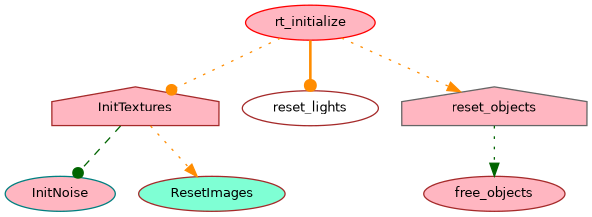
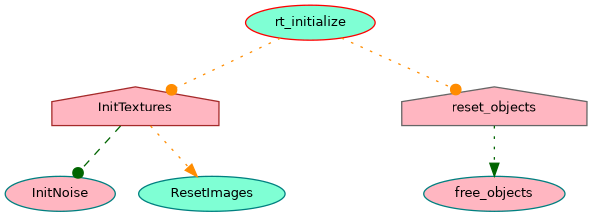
node "rt_initialize": fillcolor lightpink -> aquamarine
edge "rt_initialize" -> "reset_objects": arrowhead normal -> dot
node "reset_lights": removed
node "ResetImages": color brown -> teal
node "free_objects": color brown -> teal
